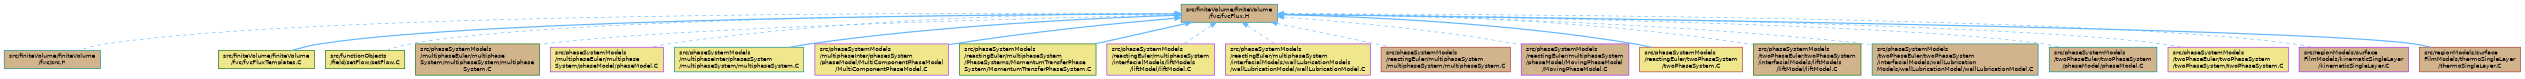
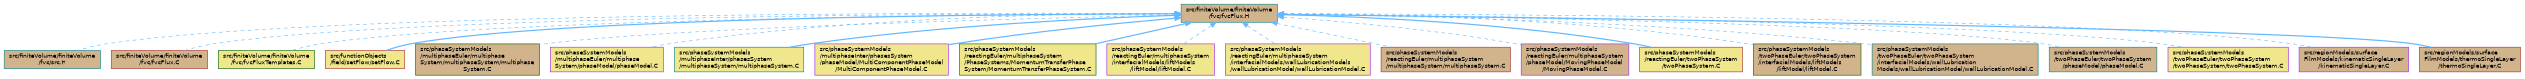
edge "src/functionObjects /field/setFlow/setFlow.C" -> "src/finiteVolume/finiteVolume /fvc/fvcFlux.H": style dashed -> bold
edge "src/finiteVolume/finiteVolume /fvc/fvcFluxTemplates.C" -> "src/finiteVolume/finiteVolume /fvc/fvcFlux.H": style bold -> dashed
node "src/finiteVolume/finiteVolume /fvc/fvcFlux.C": added
node "src/functionObjects /field/setFlow/setFlow.C": color darkgreen -> brown
